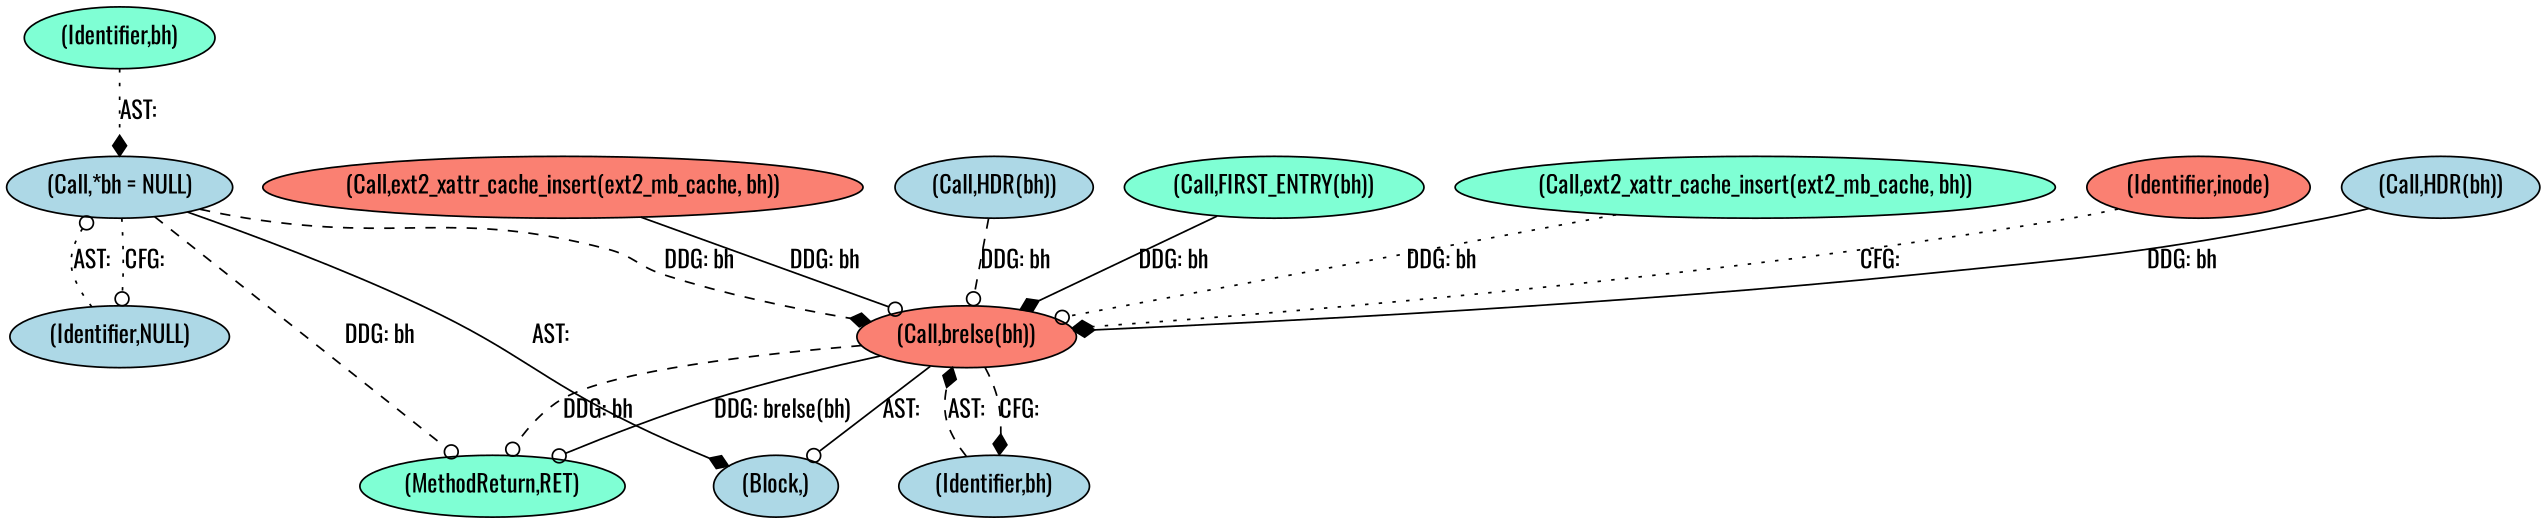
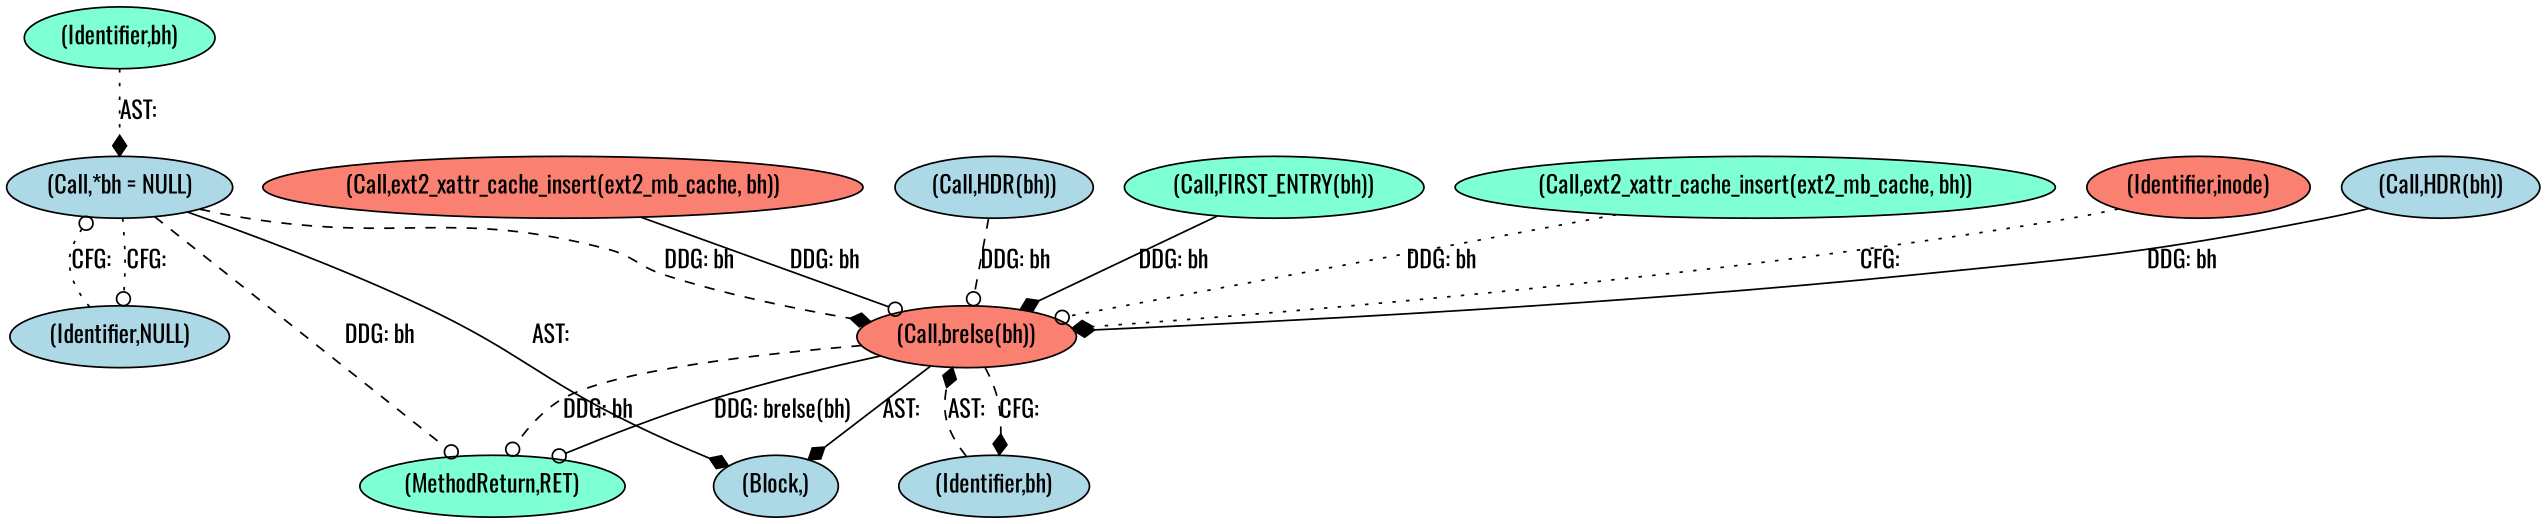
edge "(Identifier,NULL)" -> "(Call,*bh = NULL)": label "AST: " -> "CFG: "
edge "(Call,brelse(bh))" -> "(Block,)": arrowhead odot -> diamond
